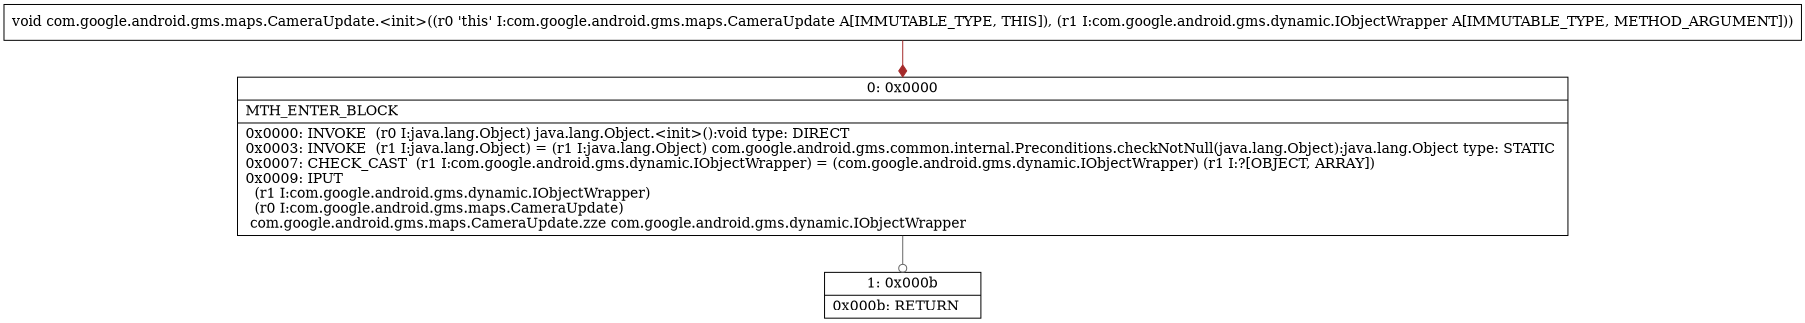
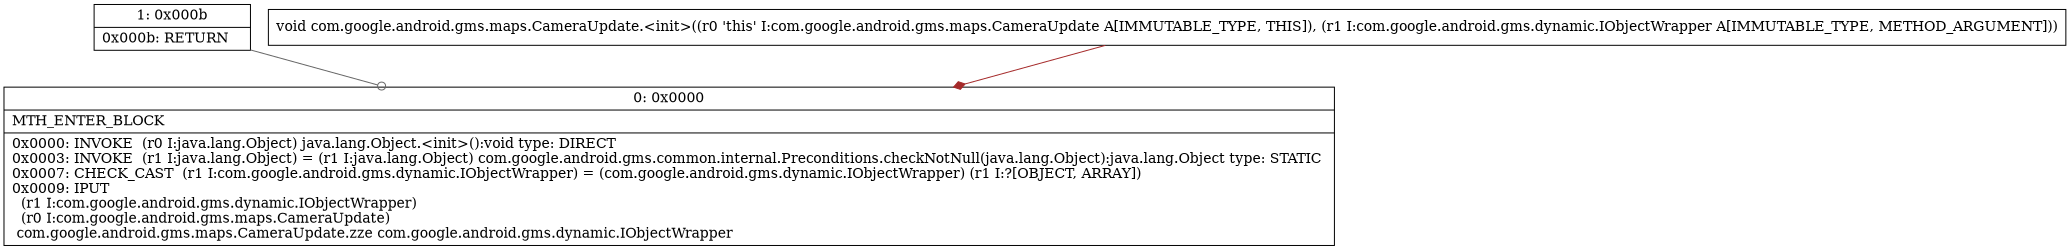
edge "0: 0x0000" -> "1: 0x000b": reversed
